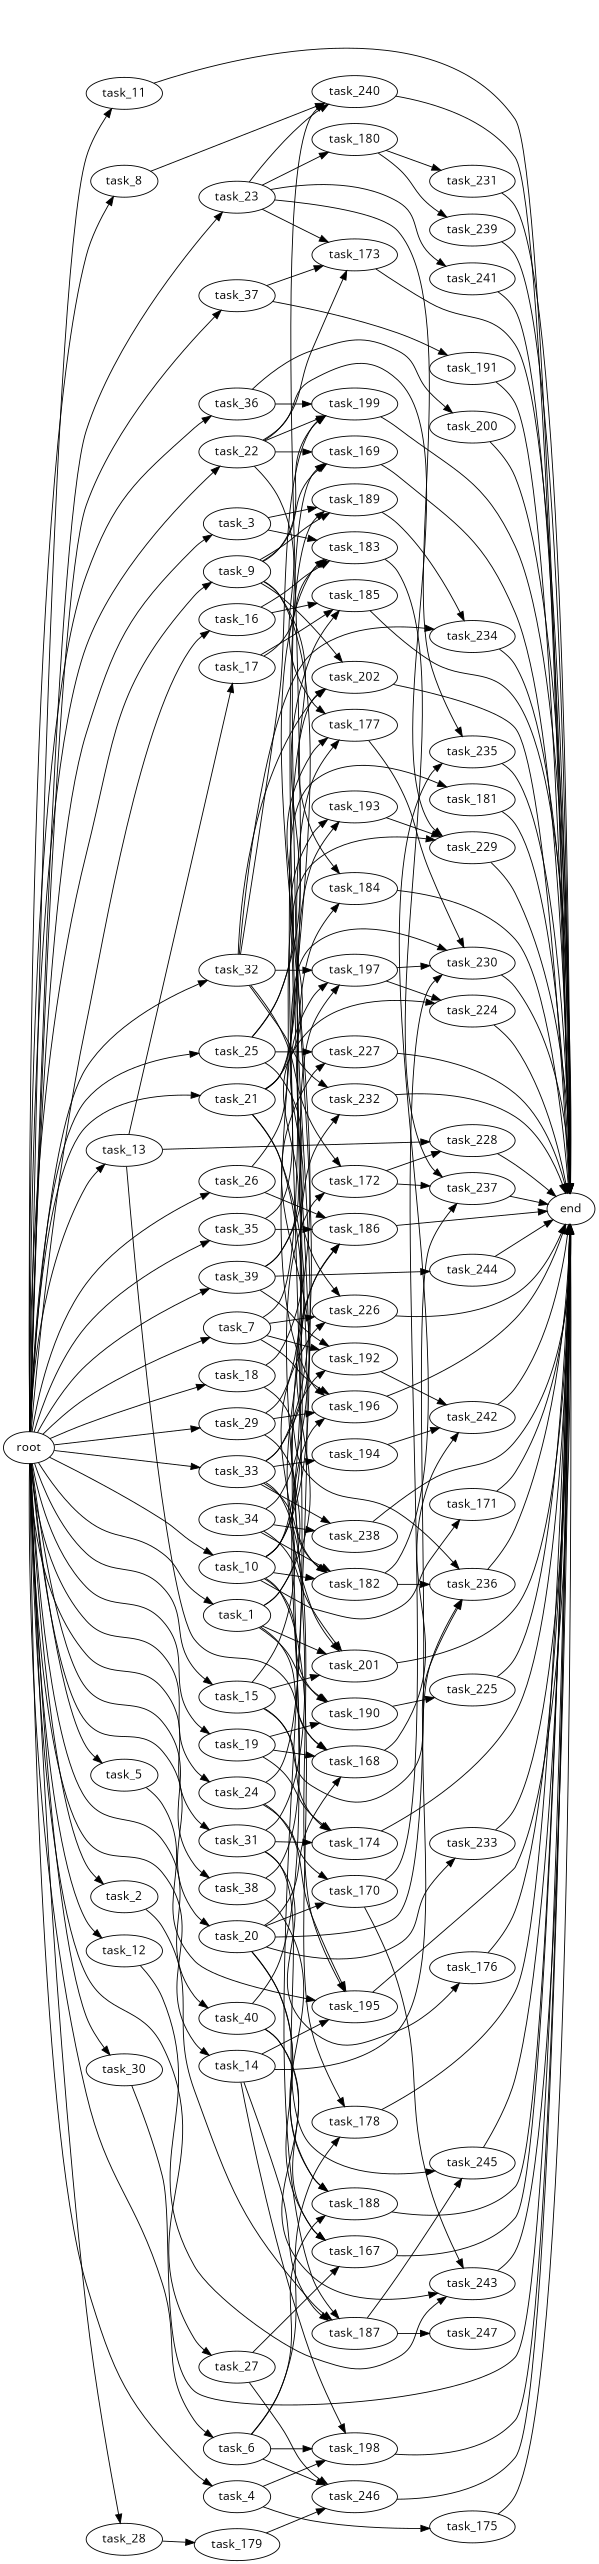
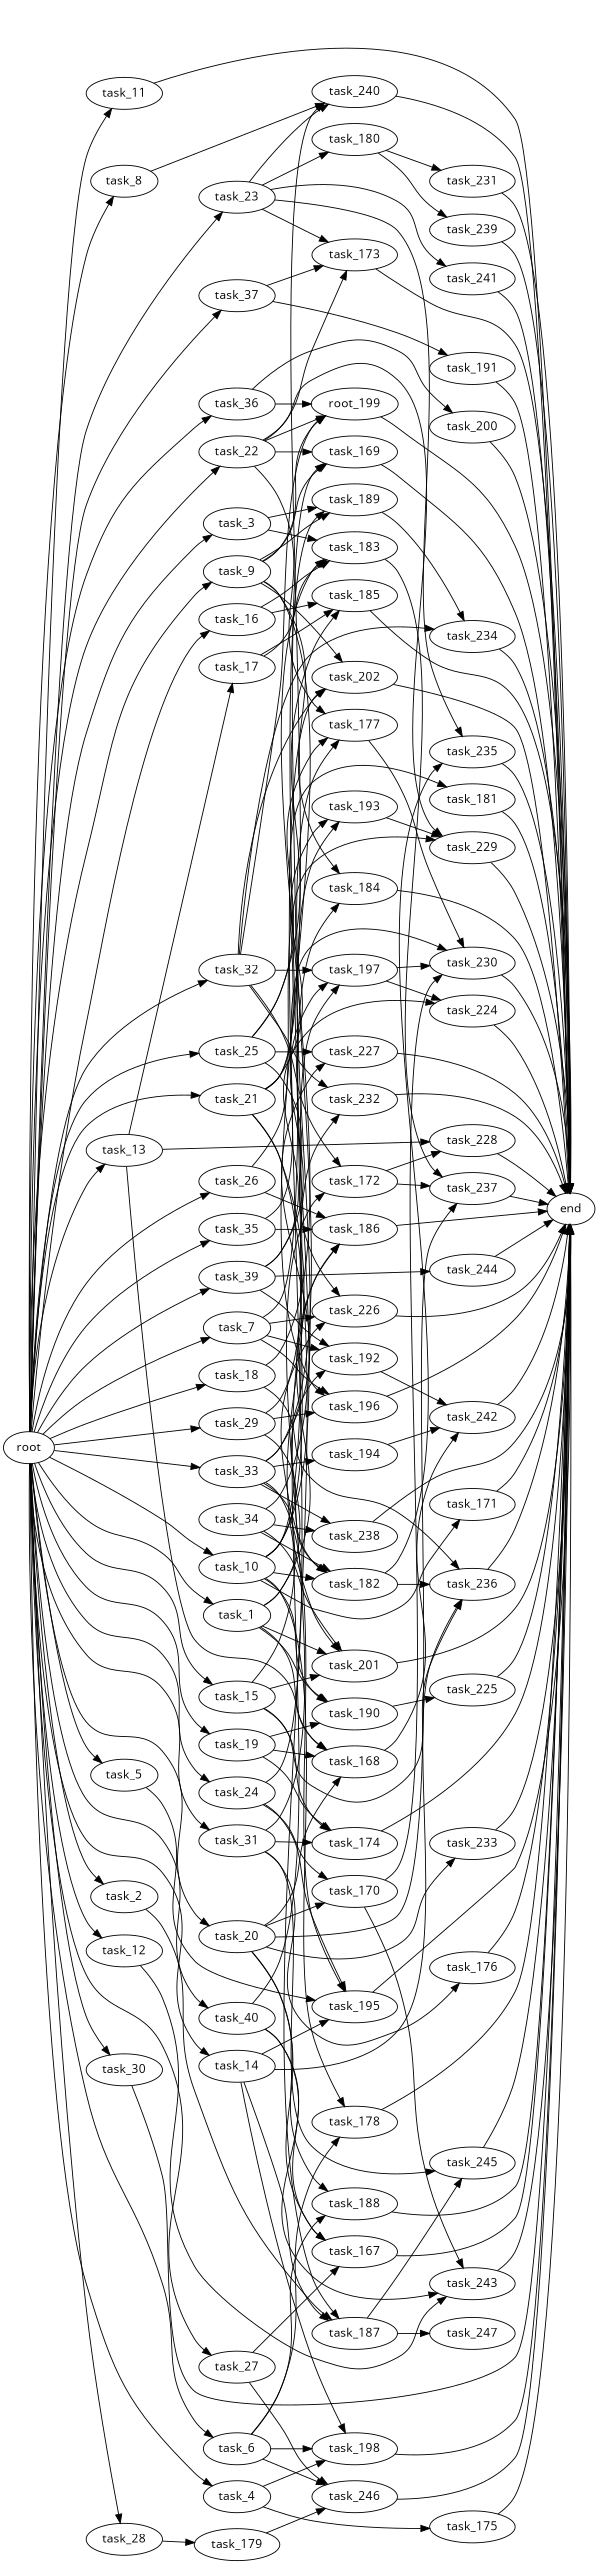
node "task_199": label "task_199" -> "root_199"
node "task_38": removed
